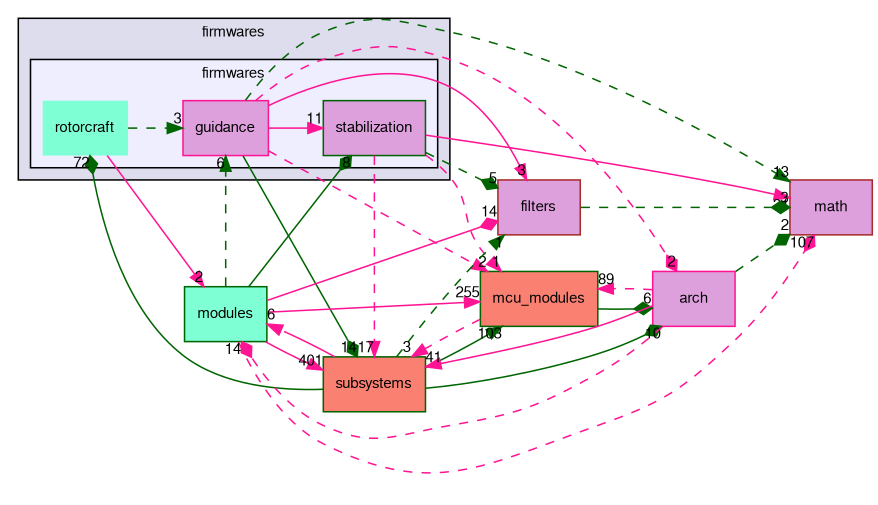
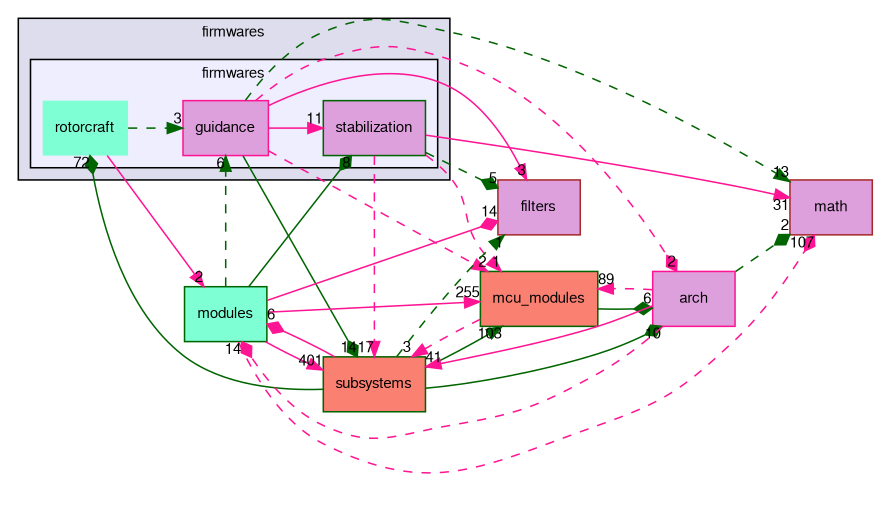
edge "filters" -> "math": removed
edge "subsystems" -> "modules": arrowhead normal -> diamond
